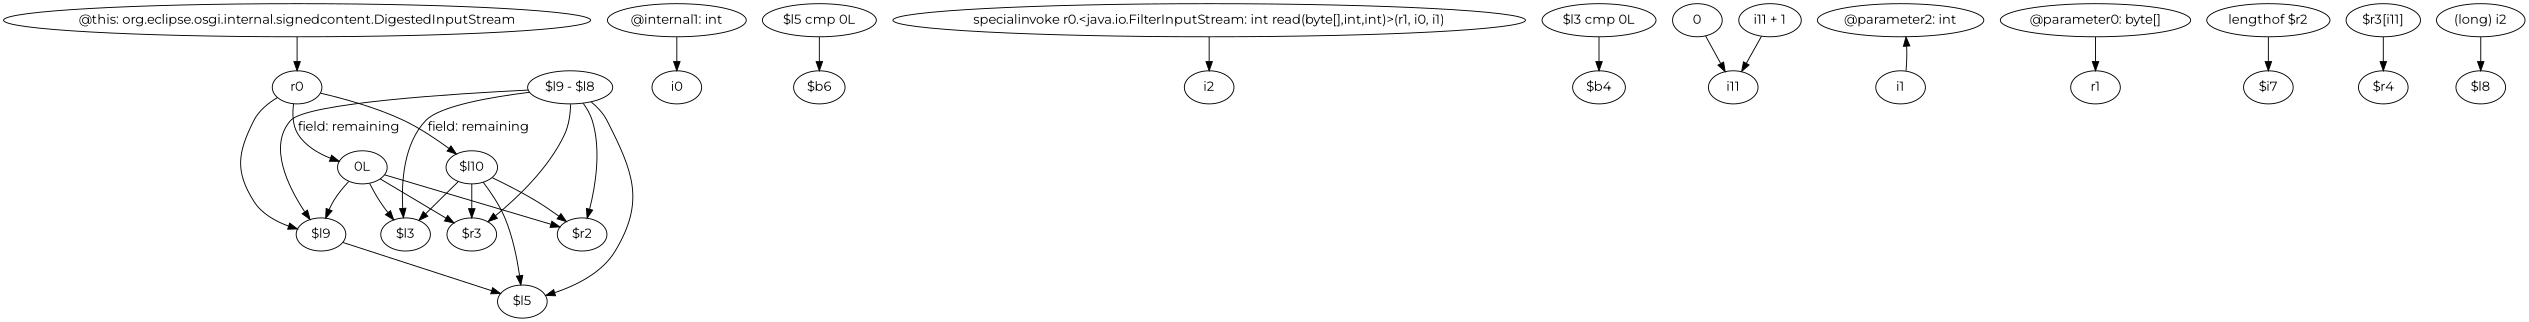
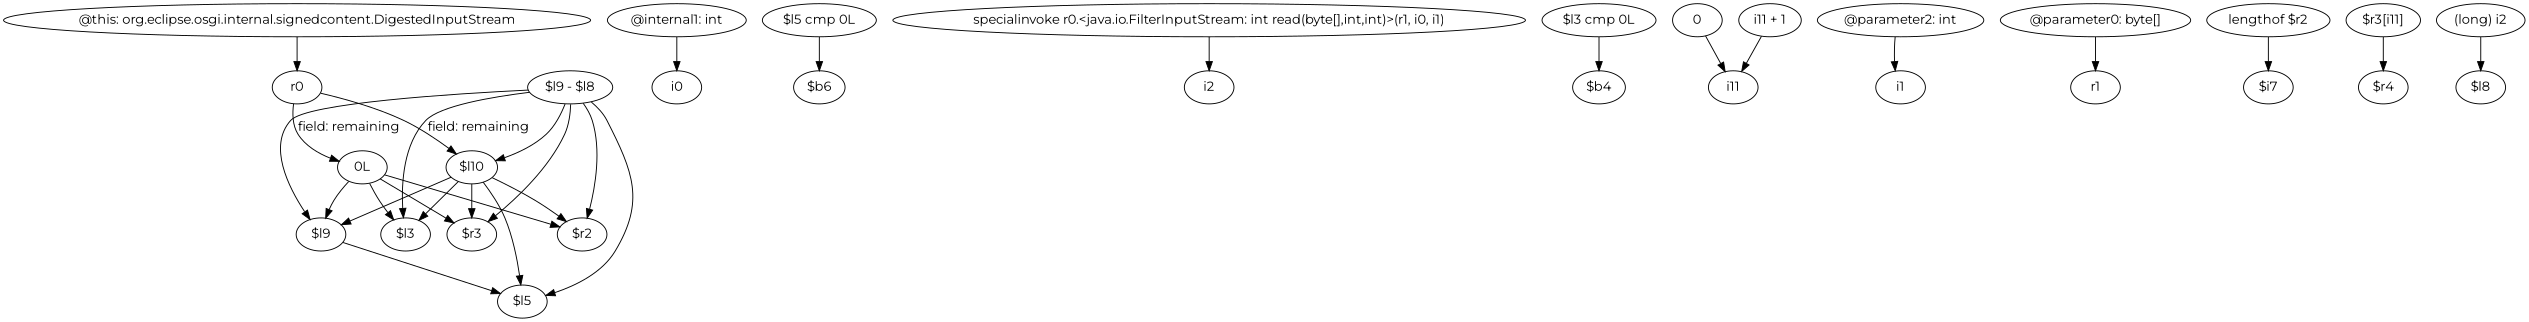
edge "i1" -> "@parameter2: int": reversed
edge "$l9 - $l8" -> "$l10": added
edge "r0" -> "$l9": now "$l10" -> "$l9"
